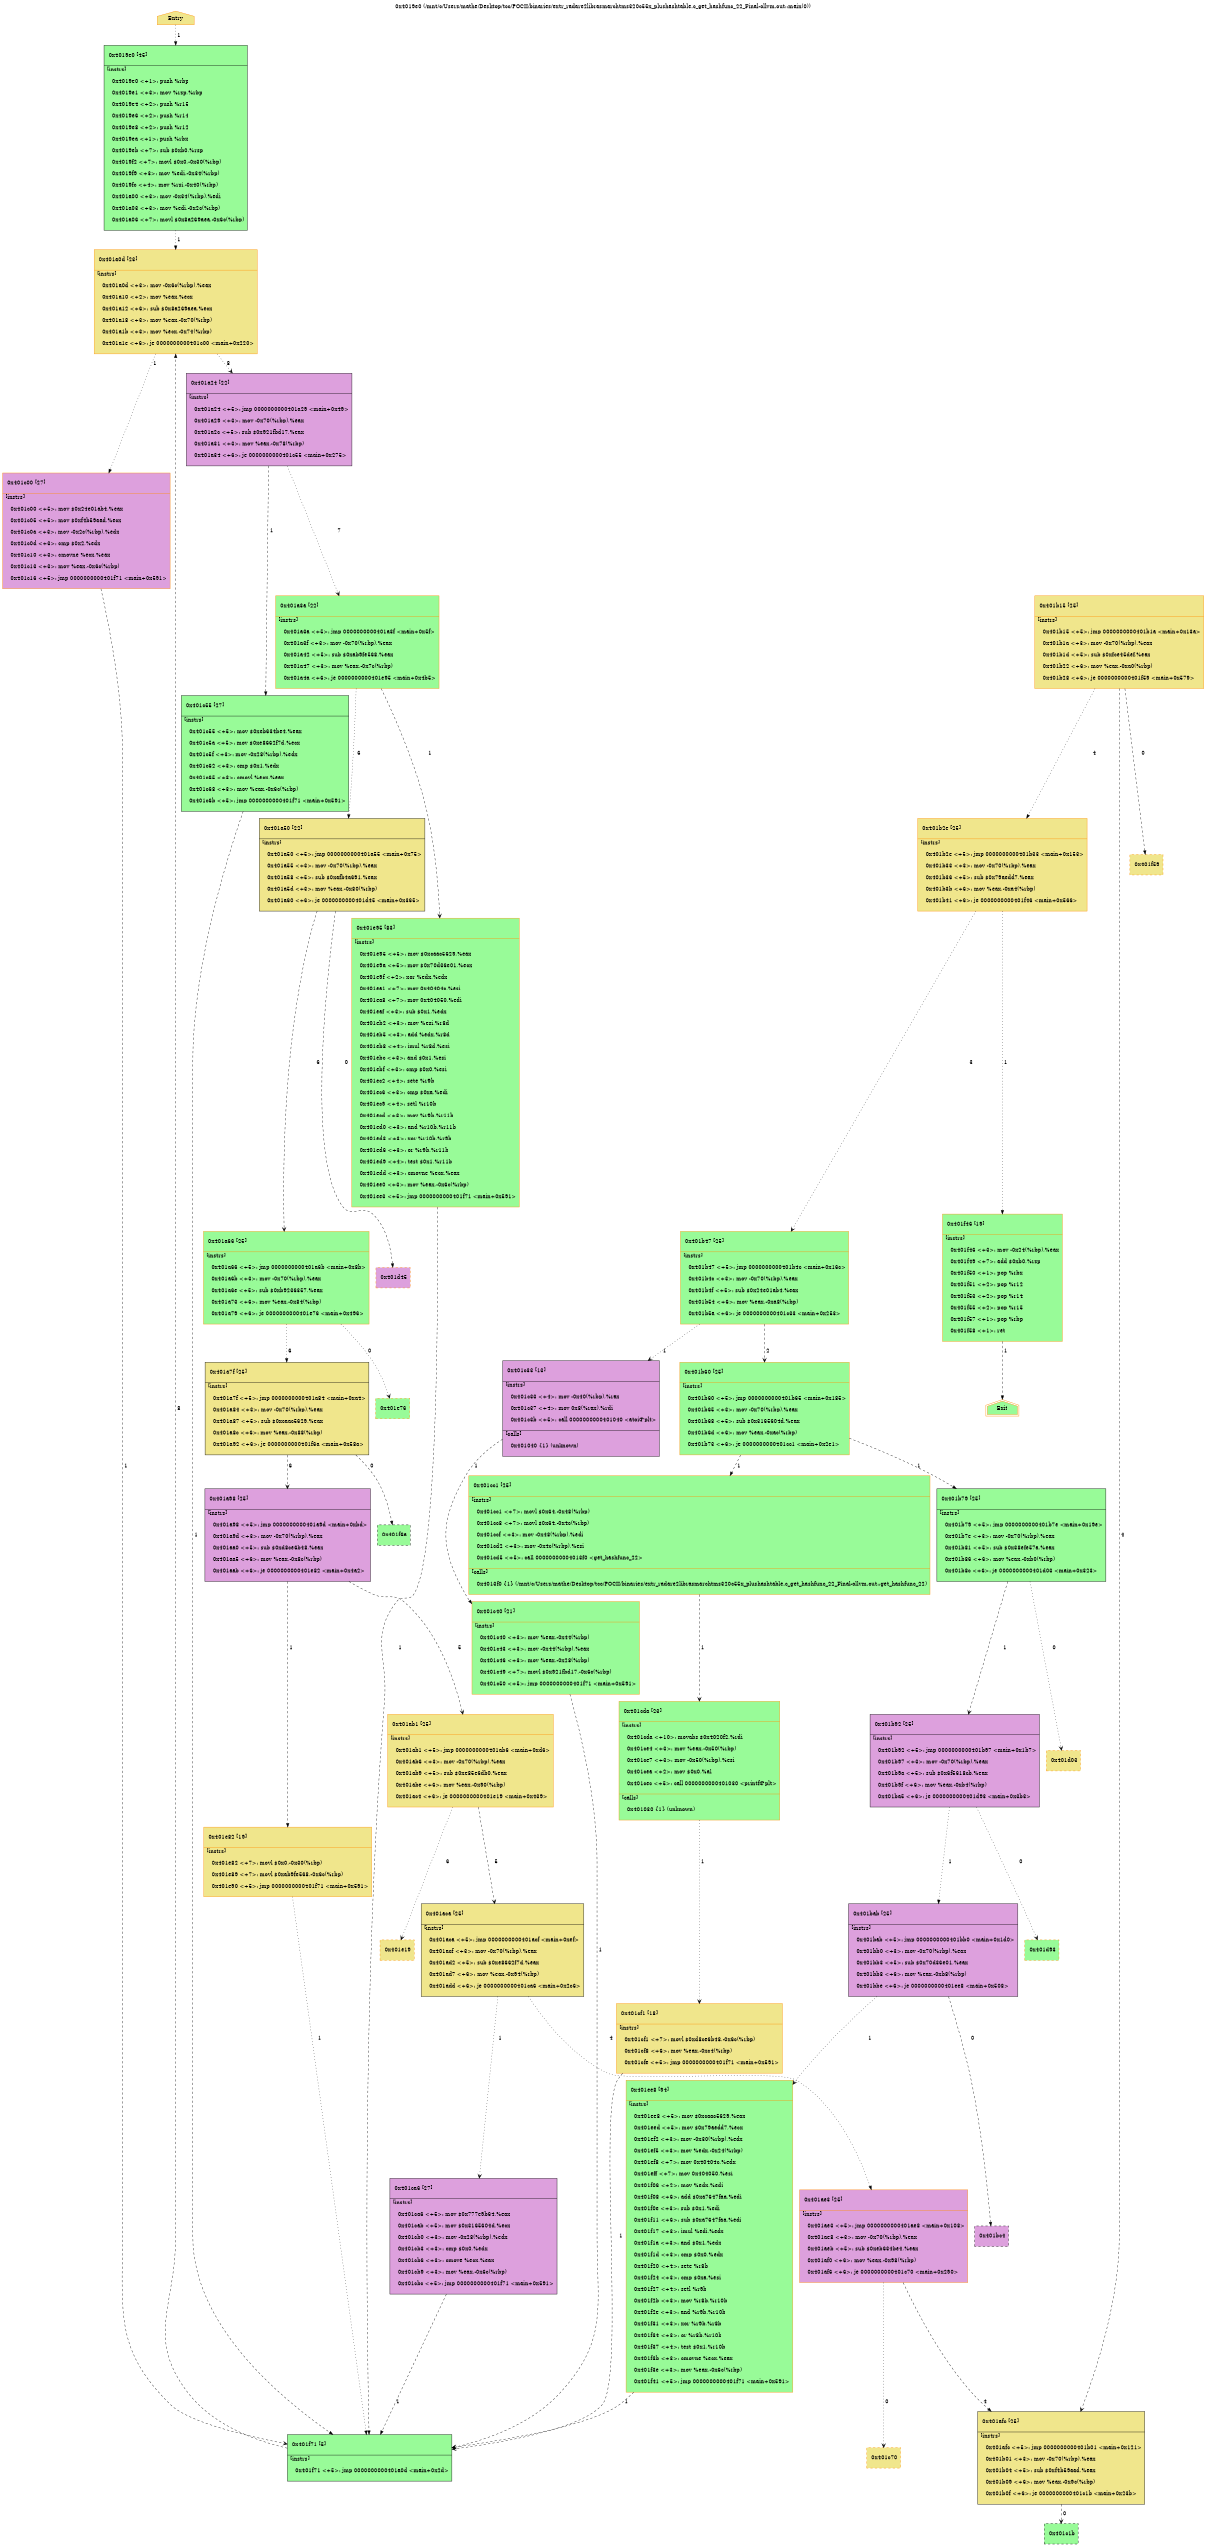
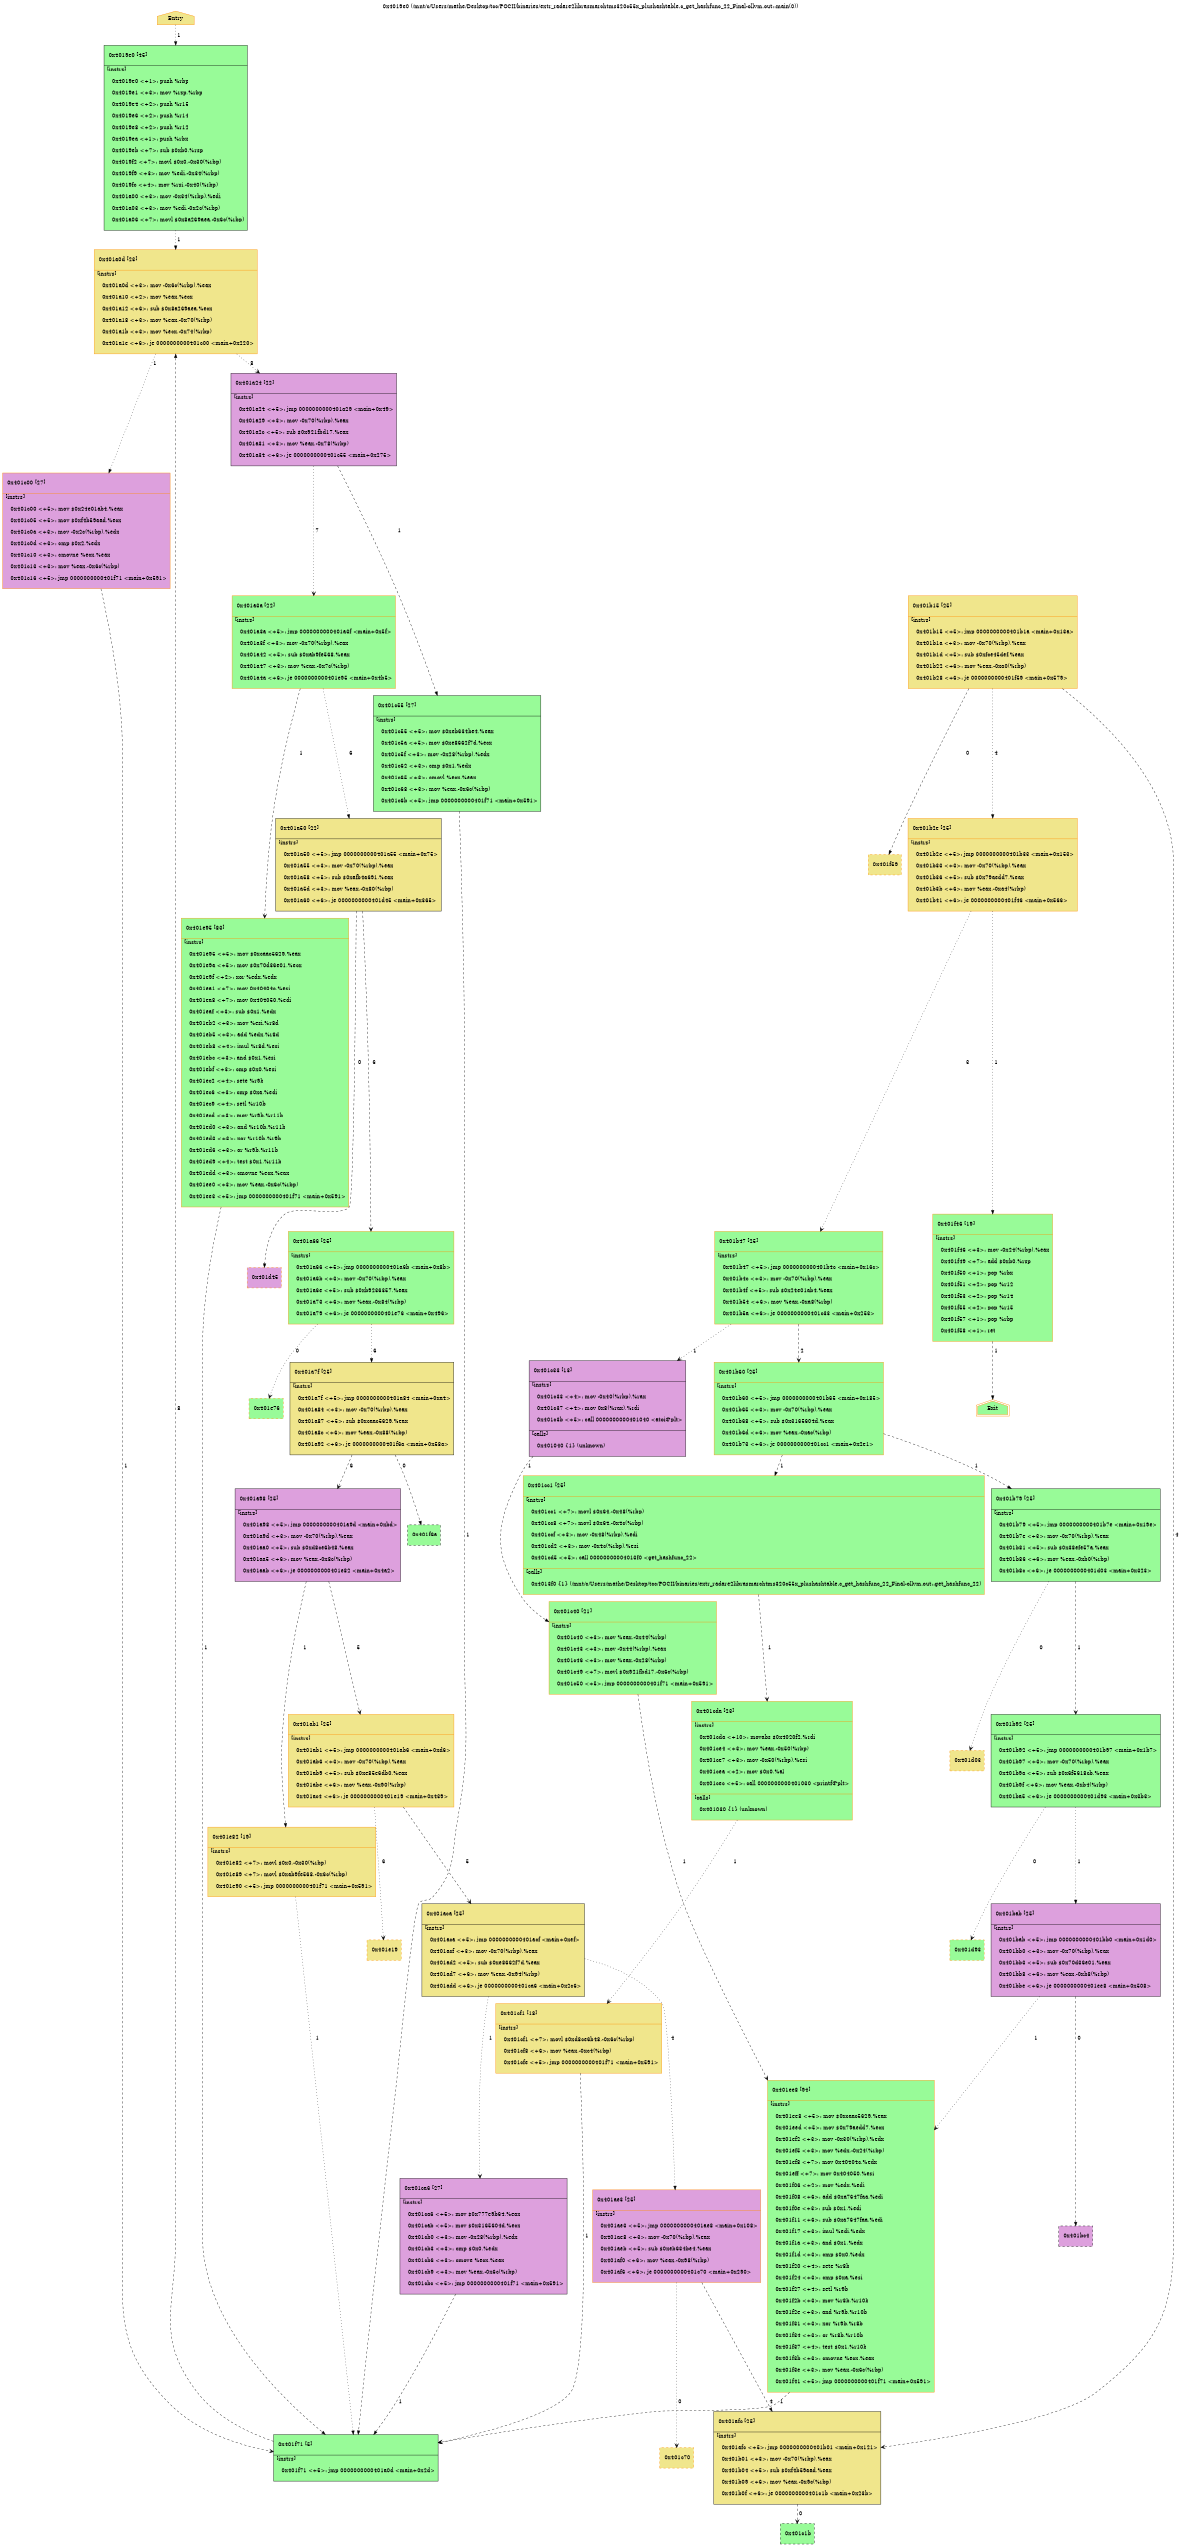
node "0x401b92 [25]": fillcolor plum -> palegreen
edge "0x401c40 [21]" -> "0x401f71 [5]": now "0x401c40 [21]" -> "0x401ee8 [94]"
